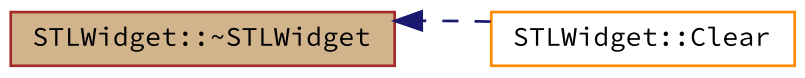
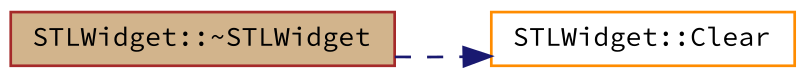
edge "STLWidget::Clear" -> "STLWidget::~STLWidget": reversed
